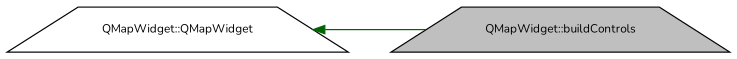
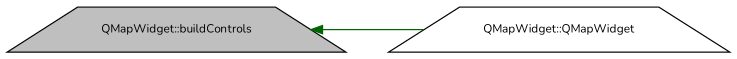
edge "QMapWidget::buildControls" -> "QMapWidget::QMapWidget": reversed
